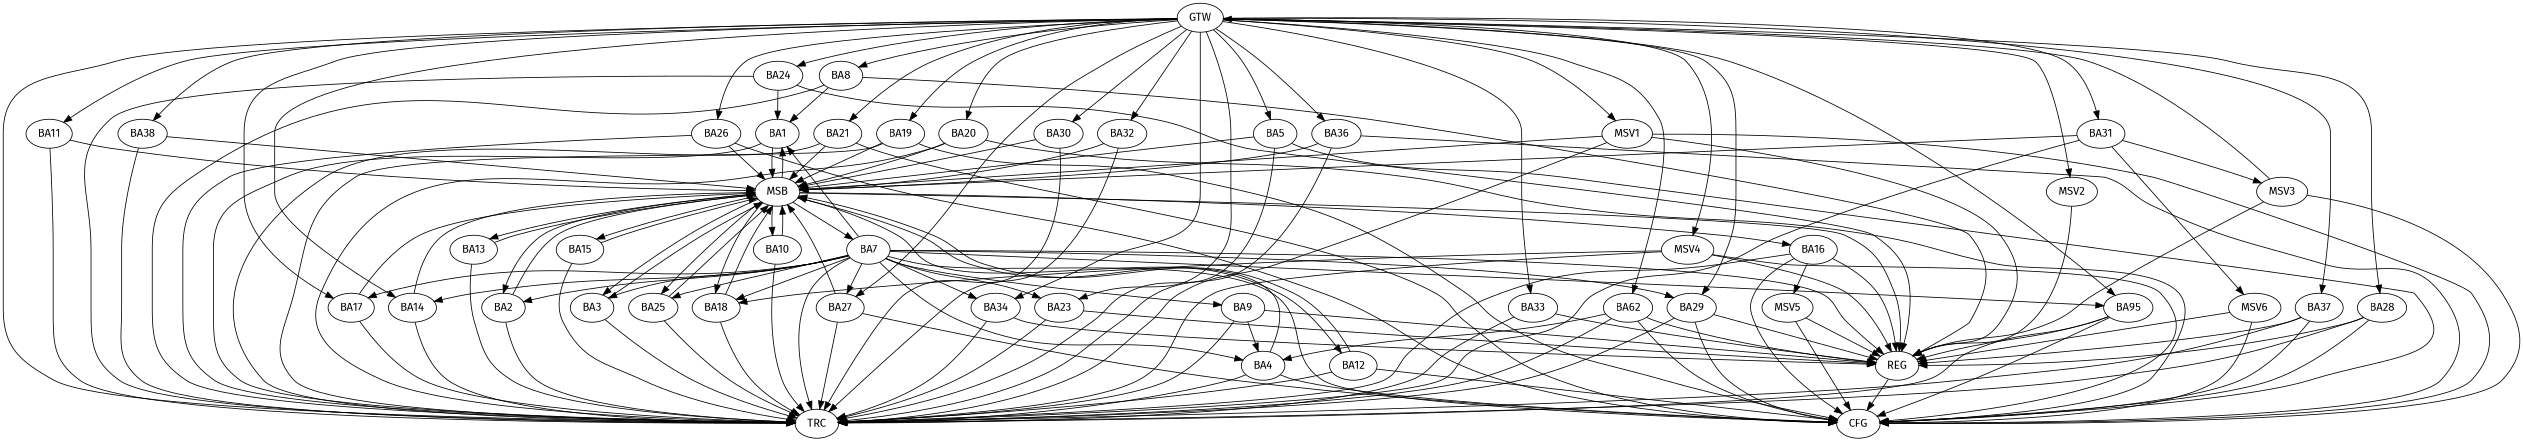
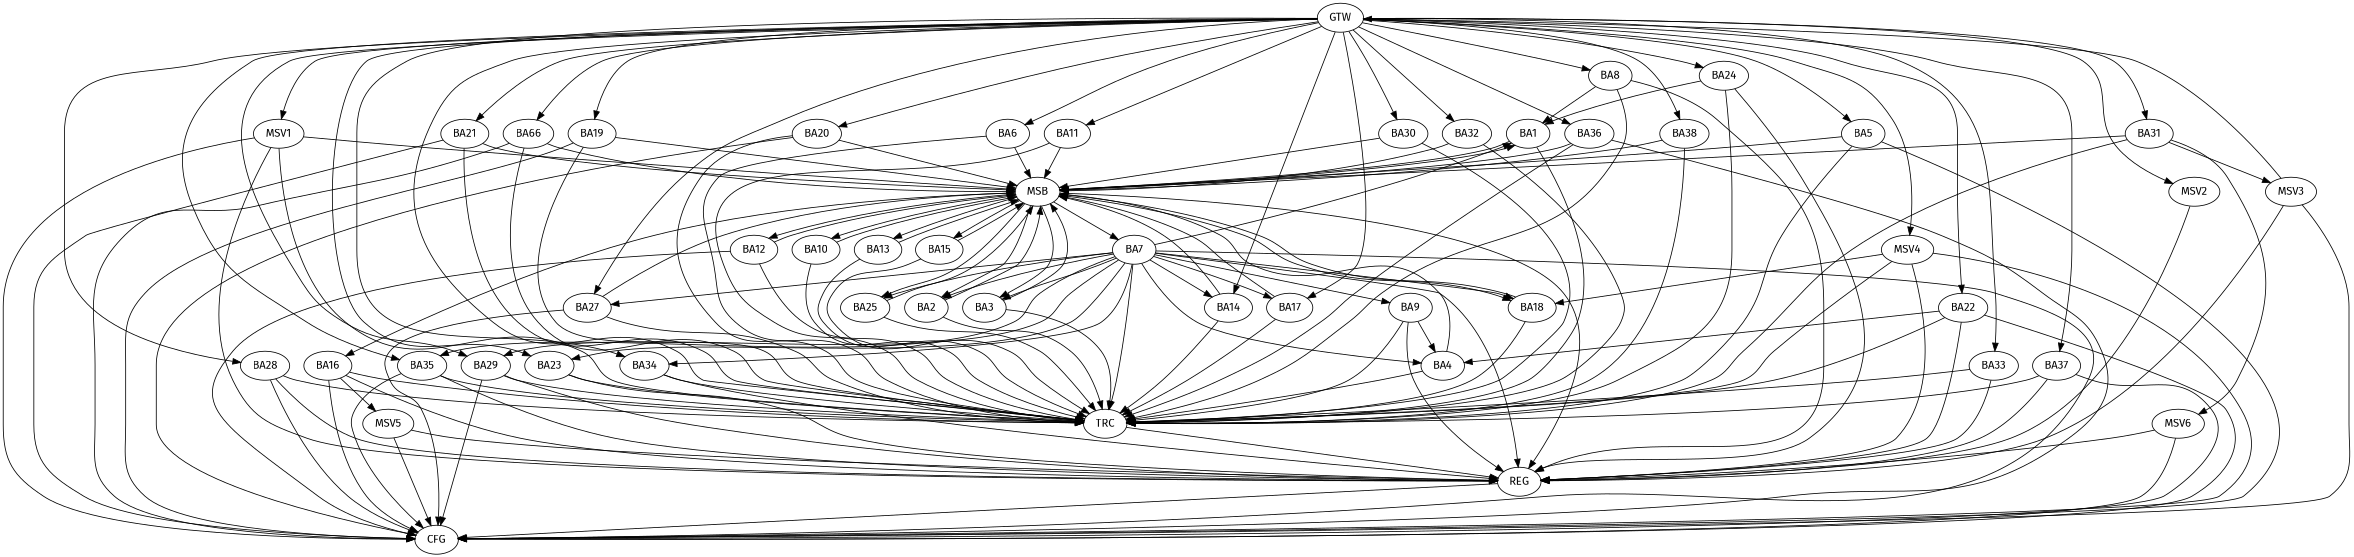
node "BA26": label "BA26" -> "BA66"
node "BA6": added
node "BA62": label "BA62" -> "BA22"
node "BA95": label "BA95" -> "BA35"
edge "BA4" -> "CFG": removed
edge "TRC" -> "REG": added
